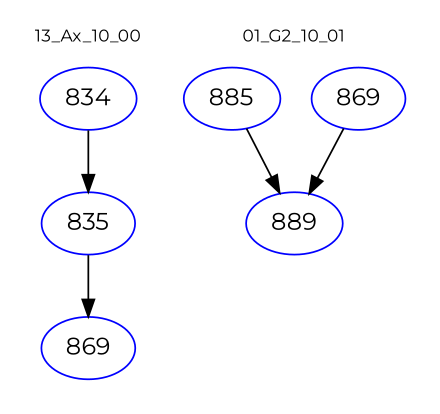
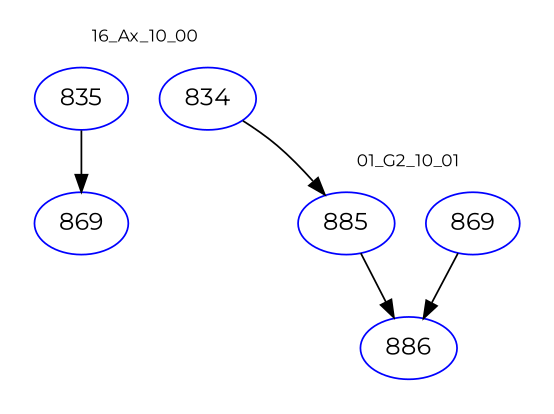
cluster "13_Ax_10_00": label "13_Ax_10_00" -> "16_Ax_10_00"
edge "834" -> "835": now "834" -> "885"
node "889": label "889" -> "886"
